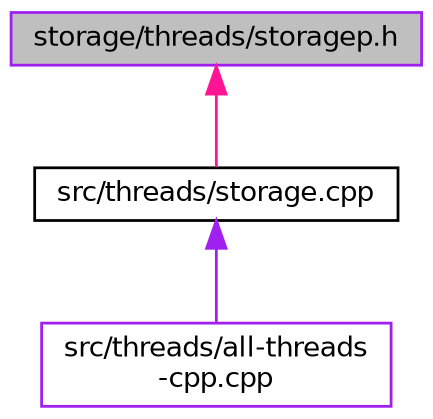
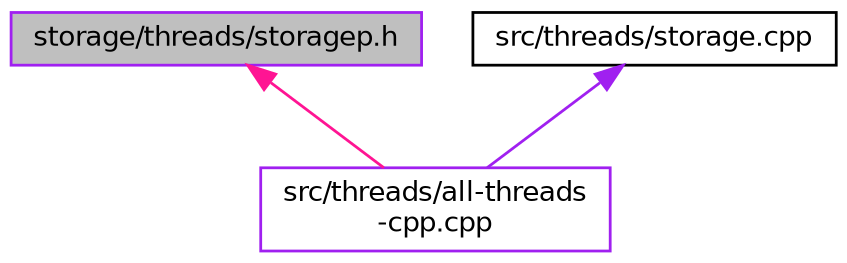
edge "src/threads/storage.cpp" -> "storage/threads/storagep.h": now "src/threads/all-threads -cpp.cpp" -> "storage/threads/storagep.h"
